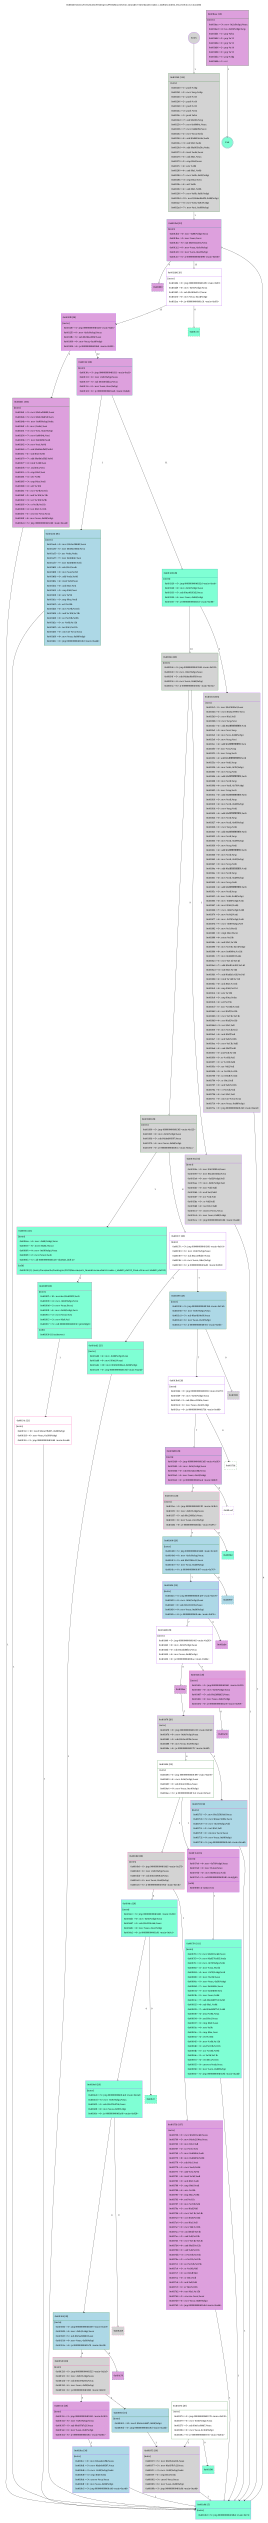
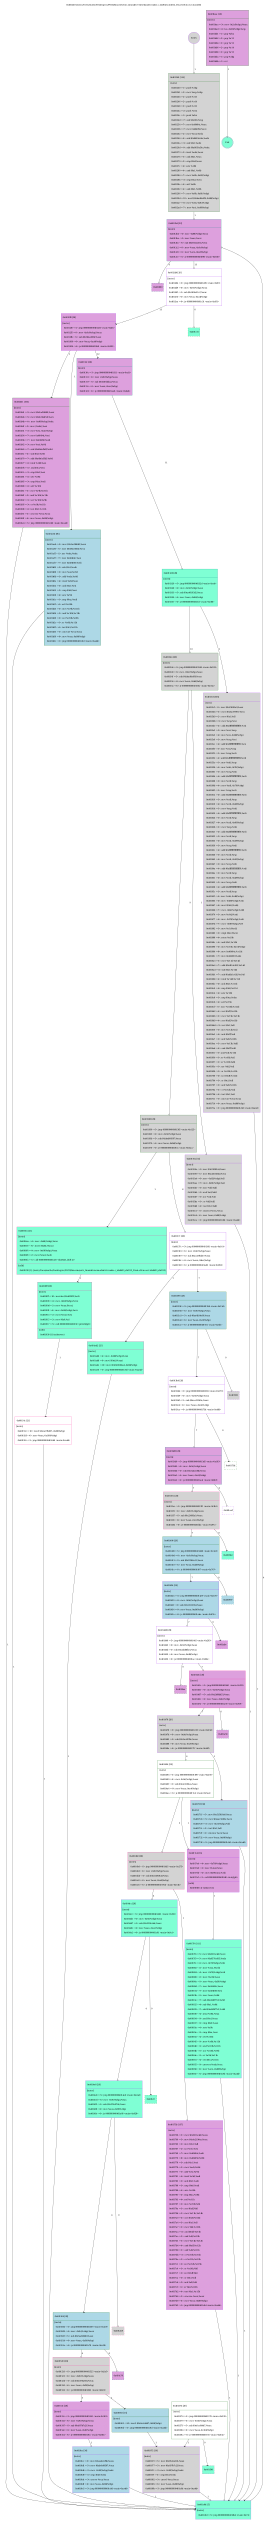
edge "0x40130c [28]" -> "0x401aeb [86]": now "0x4012f0 [28]" -> "0x401aeb [86]"
edge "0x4018ae" -> "0x401478 [28]": now "0x40145c [28]" -> "0x401478 [28]"
